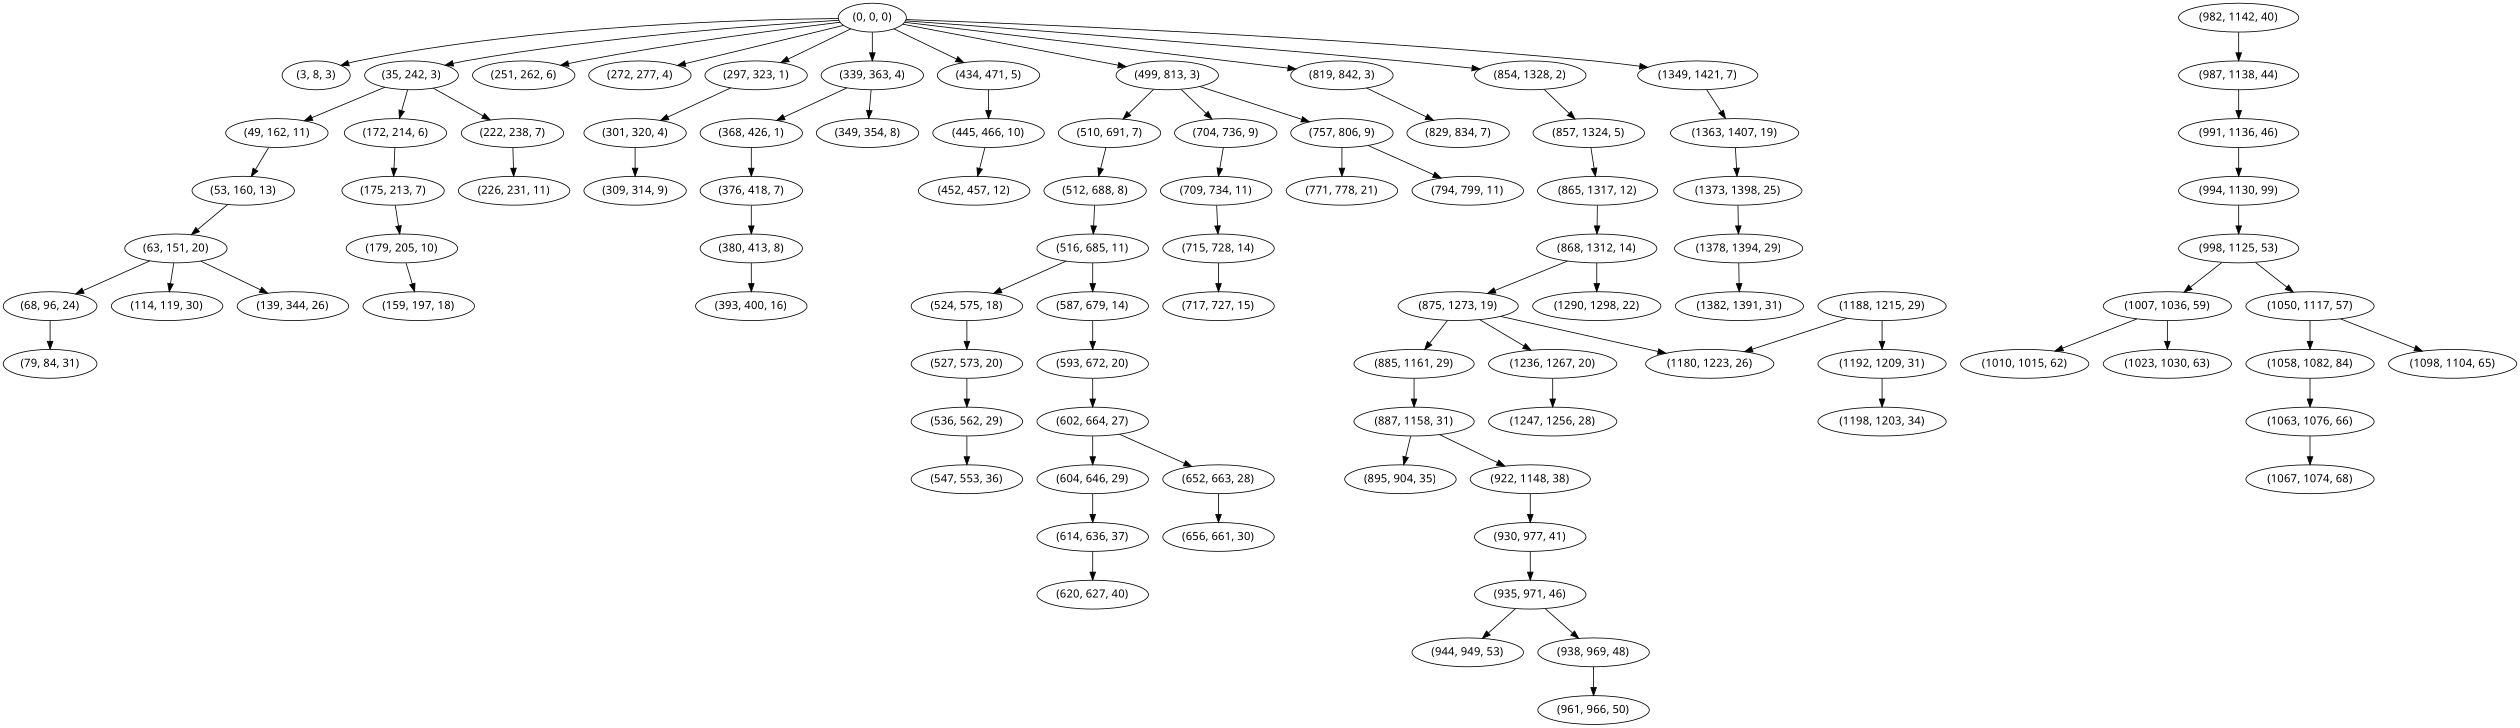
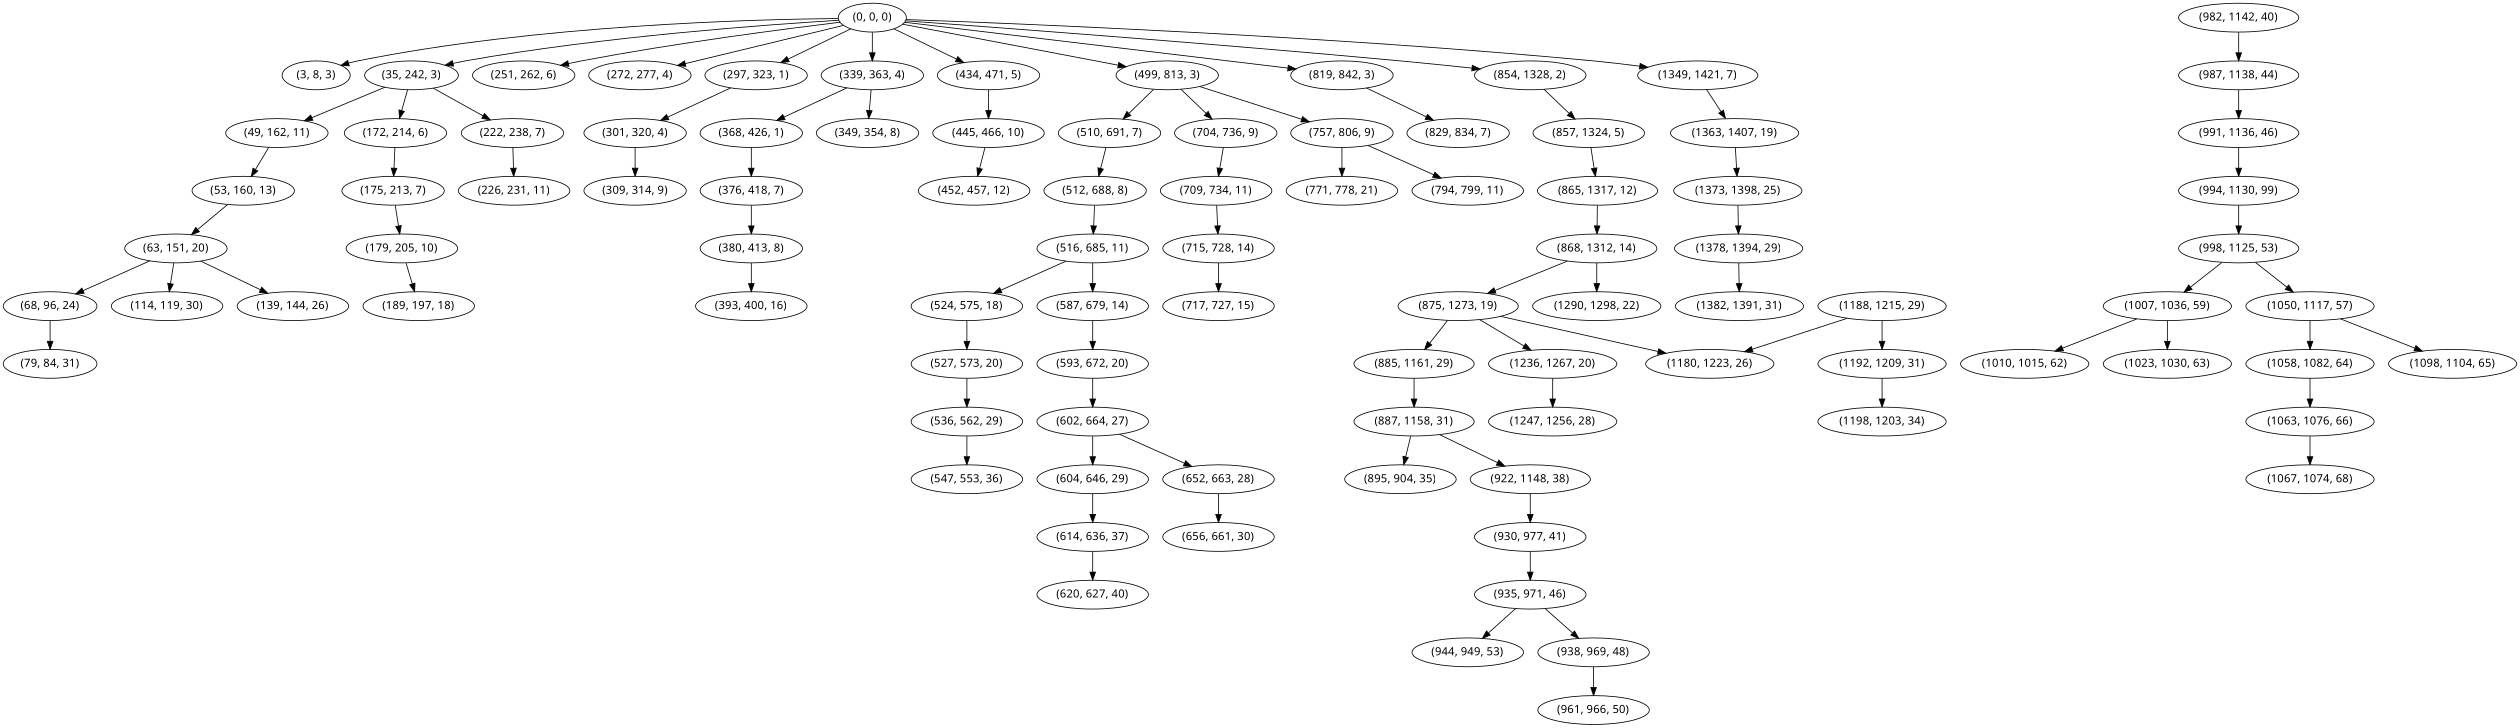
node "(139, 344, 26)": label "(139, 344, 26)" -> "(139, 144, 26)"
node "(159, 197, 18)": label "(159, 197, 18)" -> "(189, 197, 18)"
node "(1058, 1082, 84)": label "(1058, 1082, 84)" -> "(1058, 1082, 64)"
